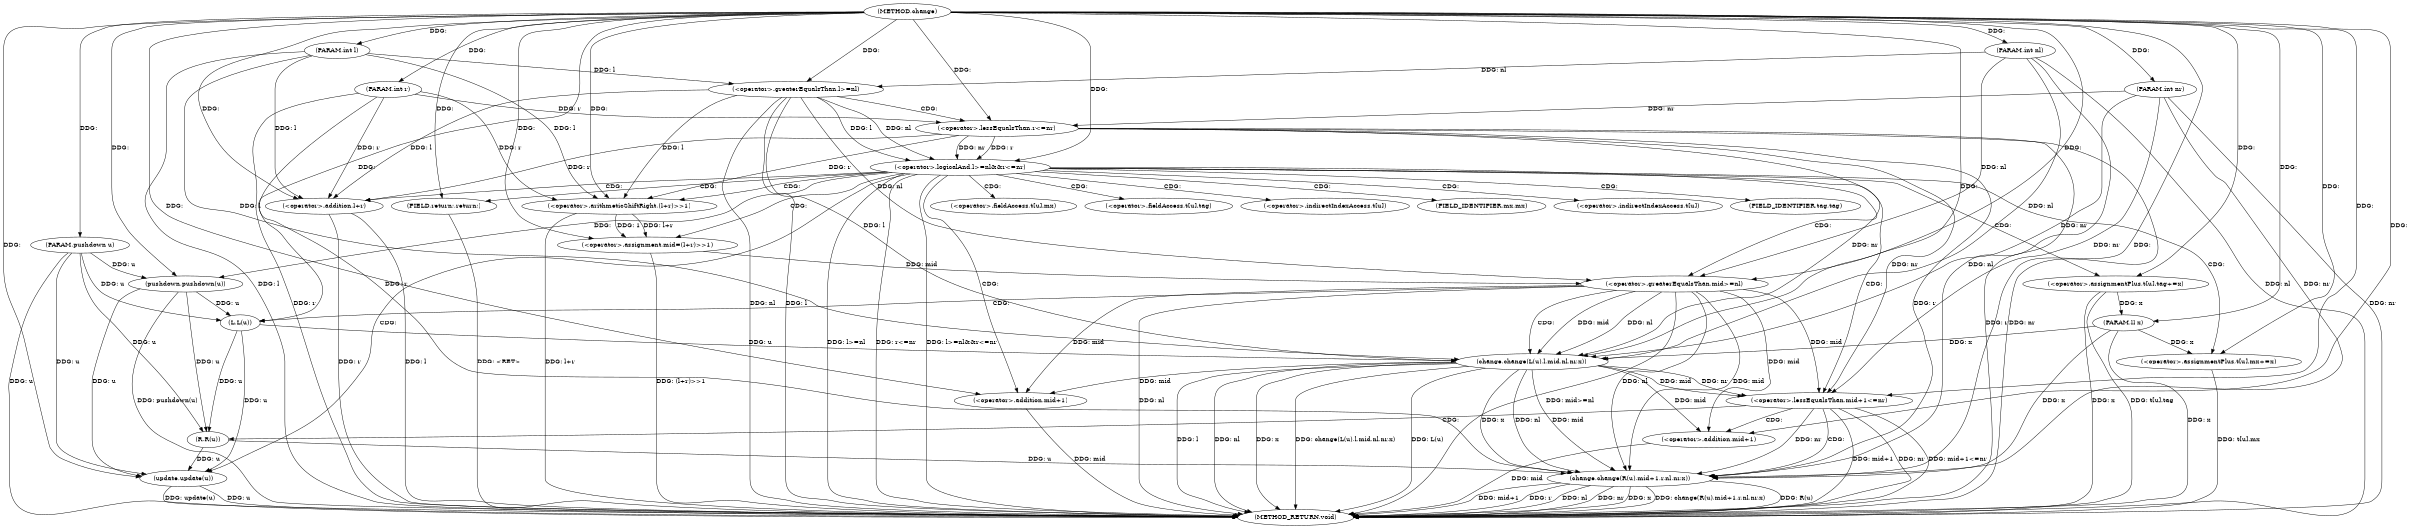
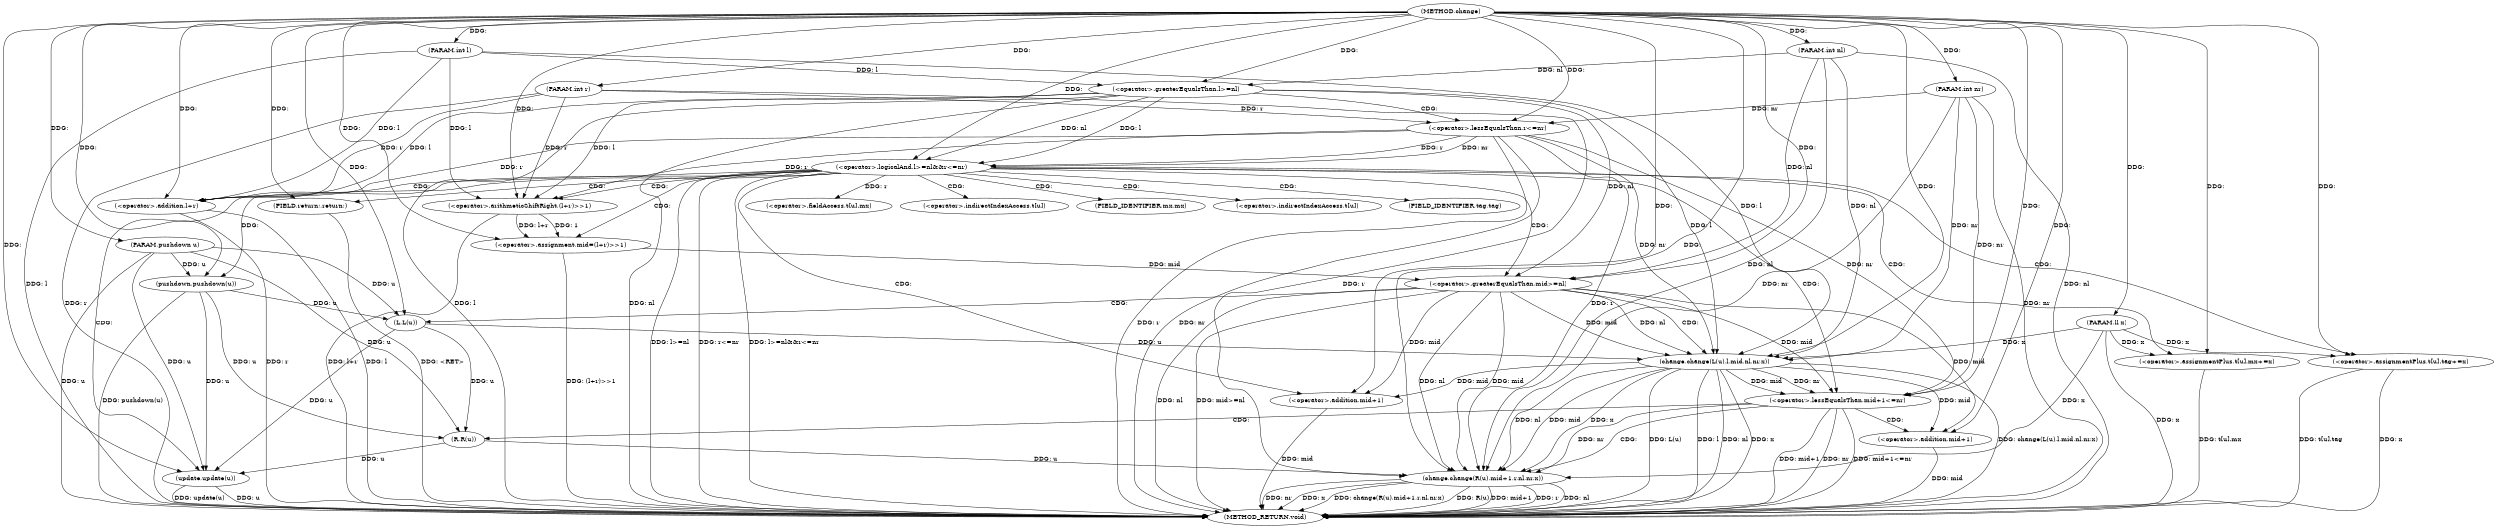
edge "(<operator>.logicalAnd,l>=nl&&r<=nr)" -> "(<operator>.fieldAccess,t[u].mx)": label "CDG: " -> "DDG: r"
node "(<operator>.fieldAccess,t[u].tag)": removed
edge "(<operator>.assignmentPlus,t[u].tag+=x)" -> "(PARAM,ll x)": reversed
